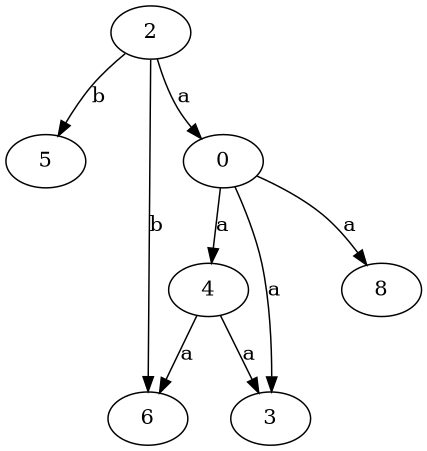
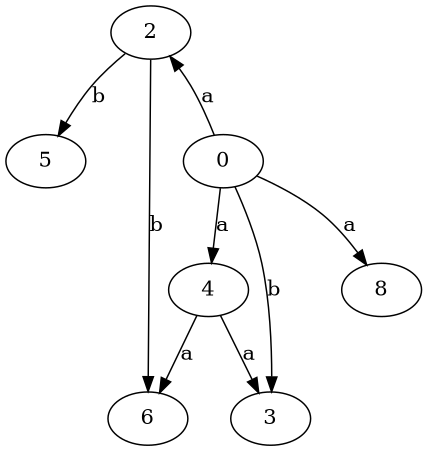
edge "2" -> "0": reversed
edge "0" -> "3": label "a" -> "b"
